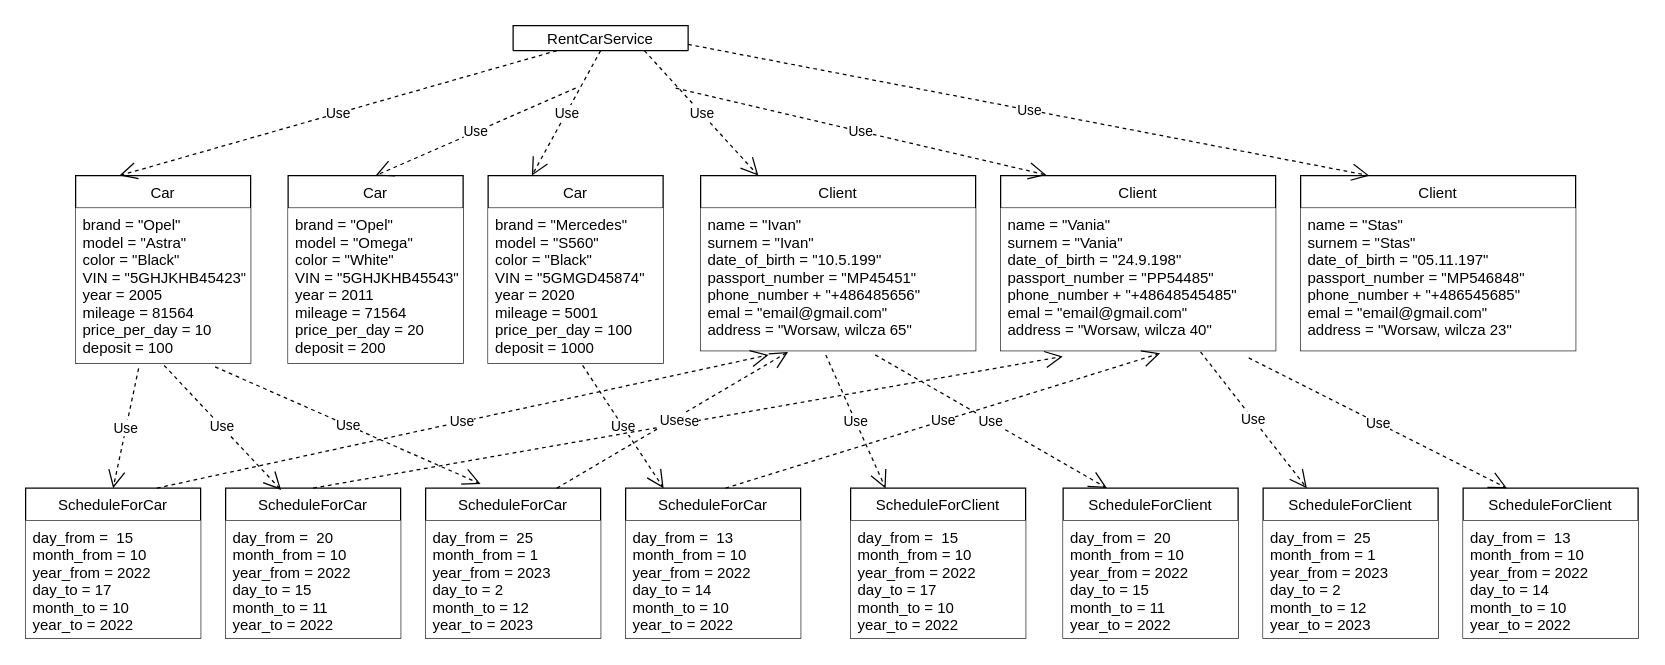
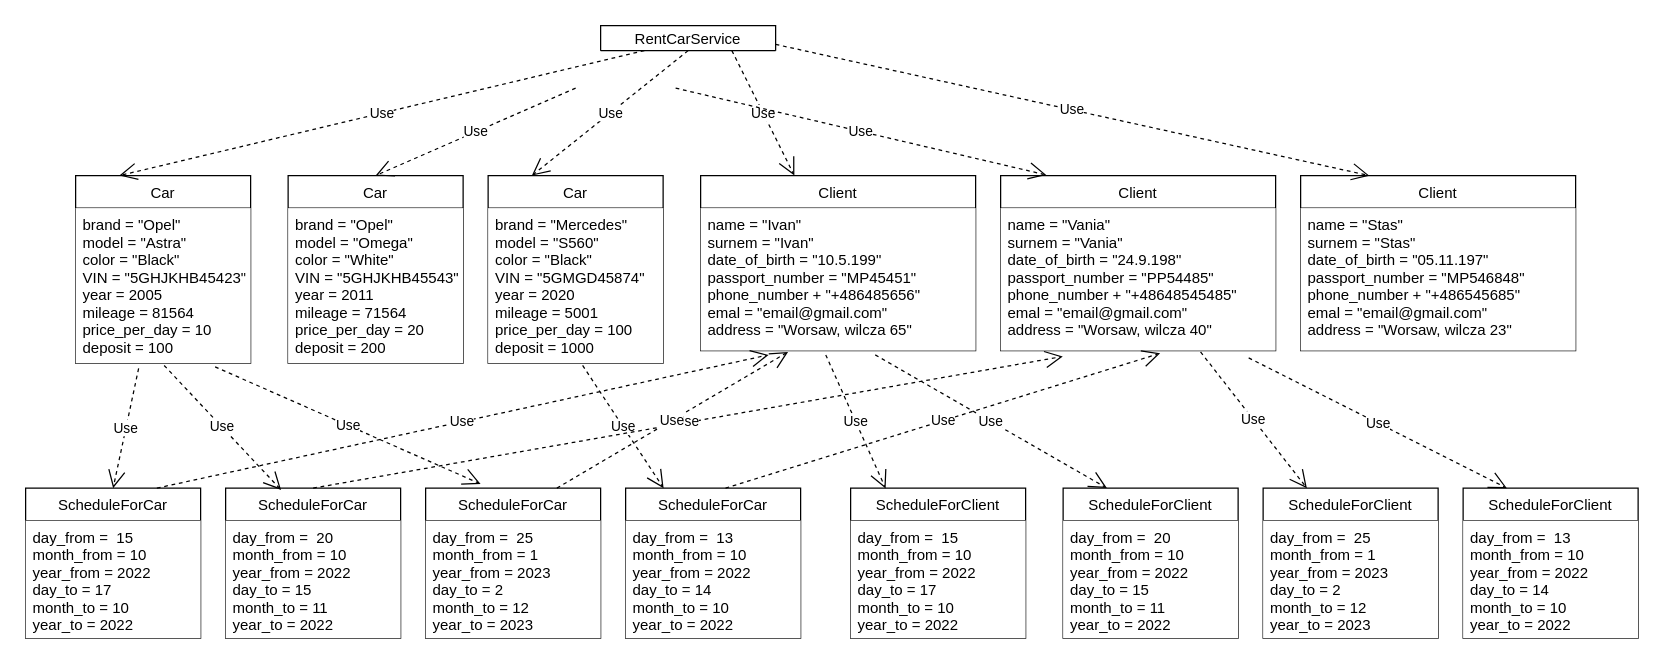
node "RentCarService": moved (601, 38) -> (688, 38)
